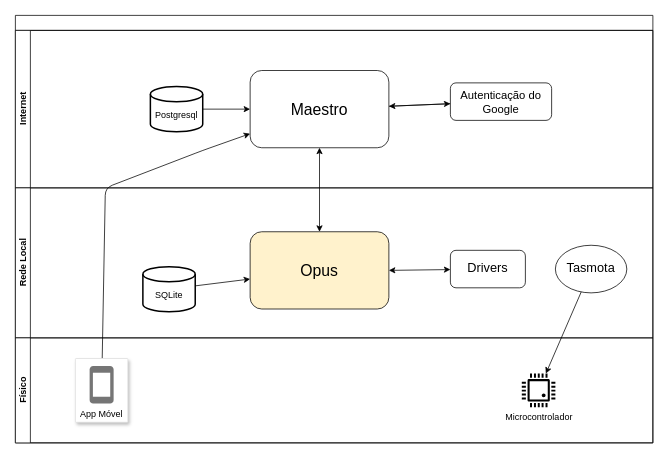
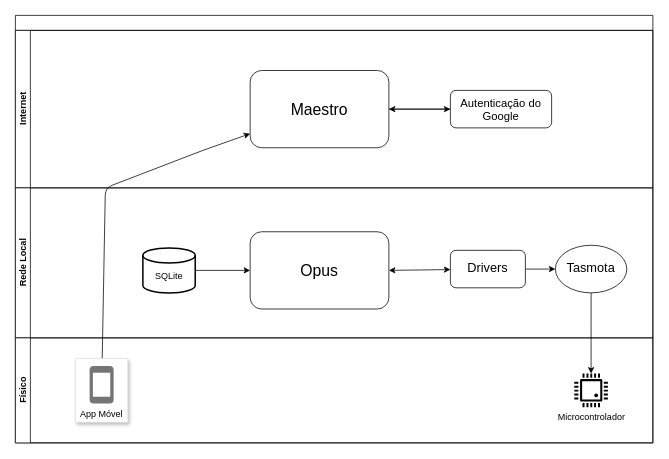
node "Autenticação doGoogle": moved (501, 102) -> (501, 109)
node "Postgresql": removed
edge "Postgresql" -> "Maestro": removed
edge "Maestro" -- "Opus": removed
edge "Drivers" -> "Tasmota": added
node "Opus": fillcolor #fff2cc -> #ffffff
node "SQLite": moved (169, 289) -> (169, 270)
node "Microcontrolador": moved (539, 390) -> (591, 390)
